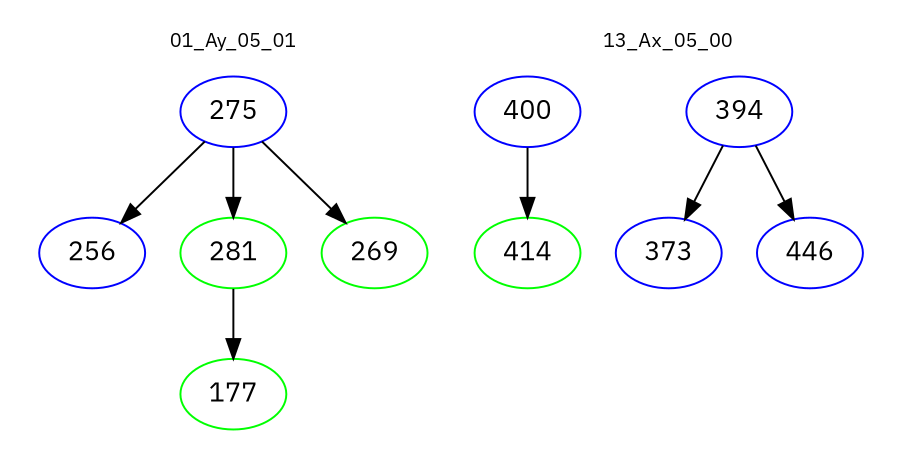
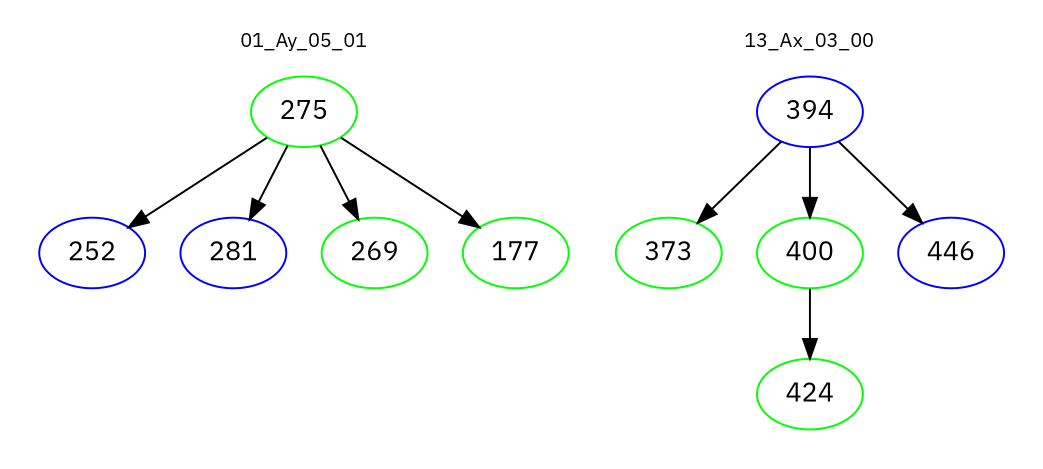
cluster "13_Ax_05_00": label "13_Ax_05_00" -> "13_Ax_03_00"
node "275": color blue -> green
node "400": color blue -> green
edge "394" -> "400": added
node "256": label "256" -> "252"
node "281": color green -> blue
node "414": label "414" -> "424"
node "373": color blue -> green
edge "281" -> "177": now "275" -> "177"
